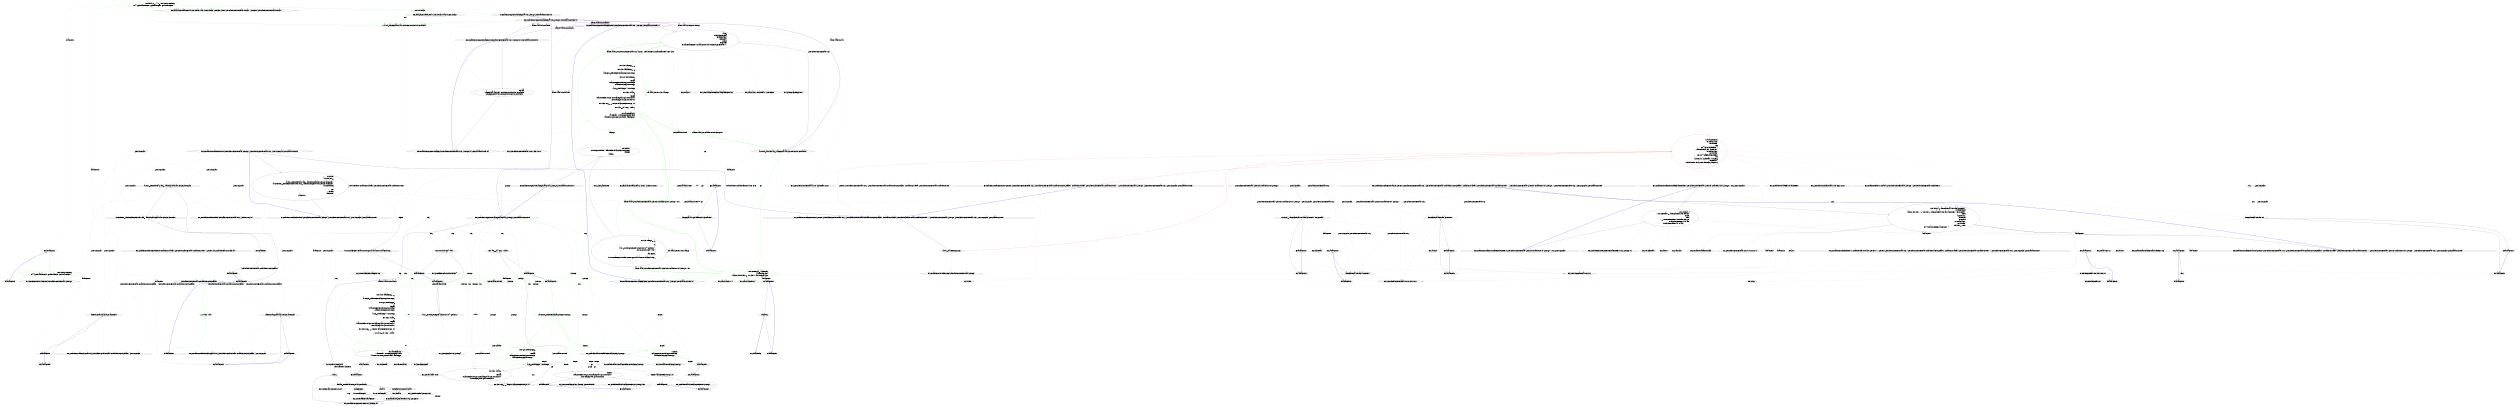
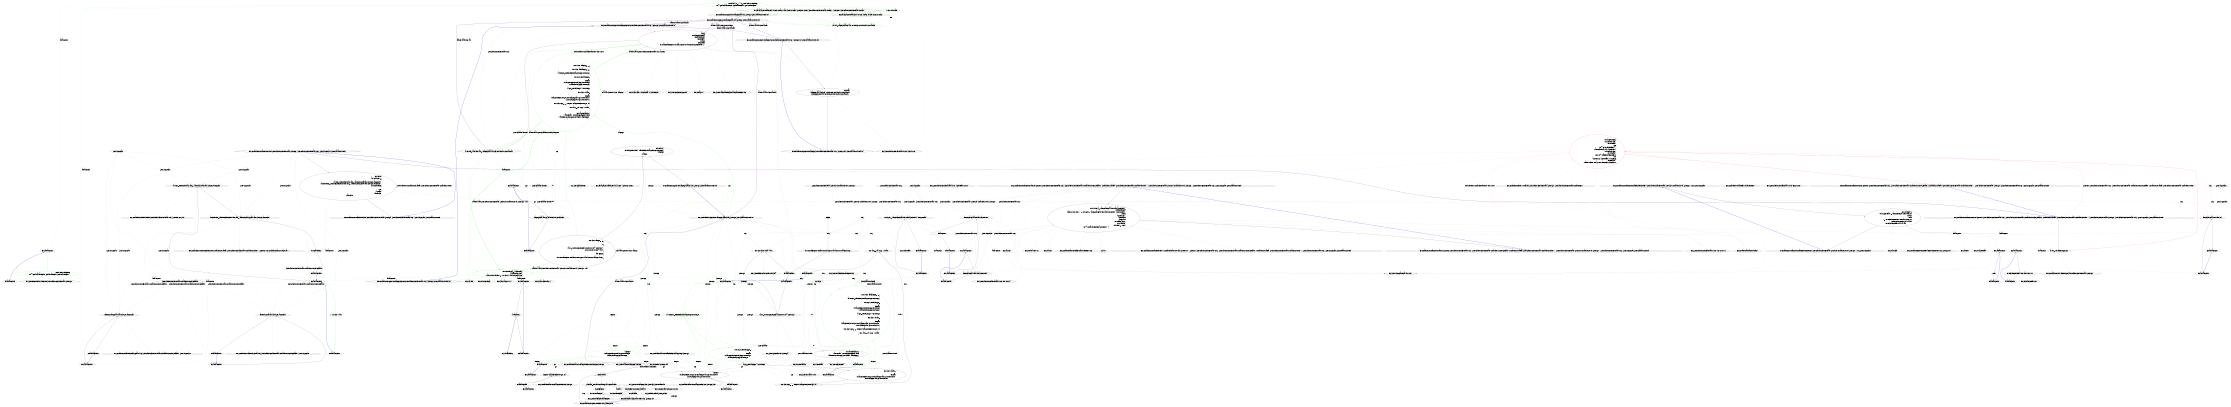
node "Entry Unk.ToUntypedArray": added
node "object try": label "object try" -> "object parsedValue"
